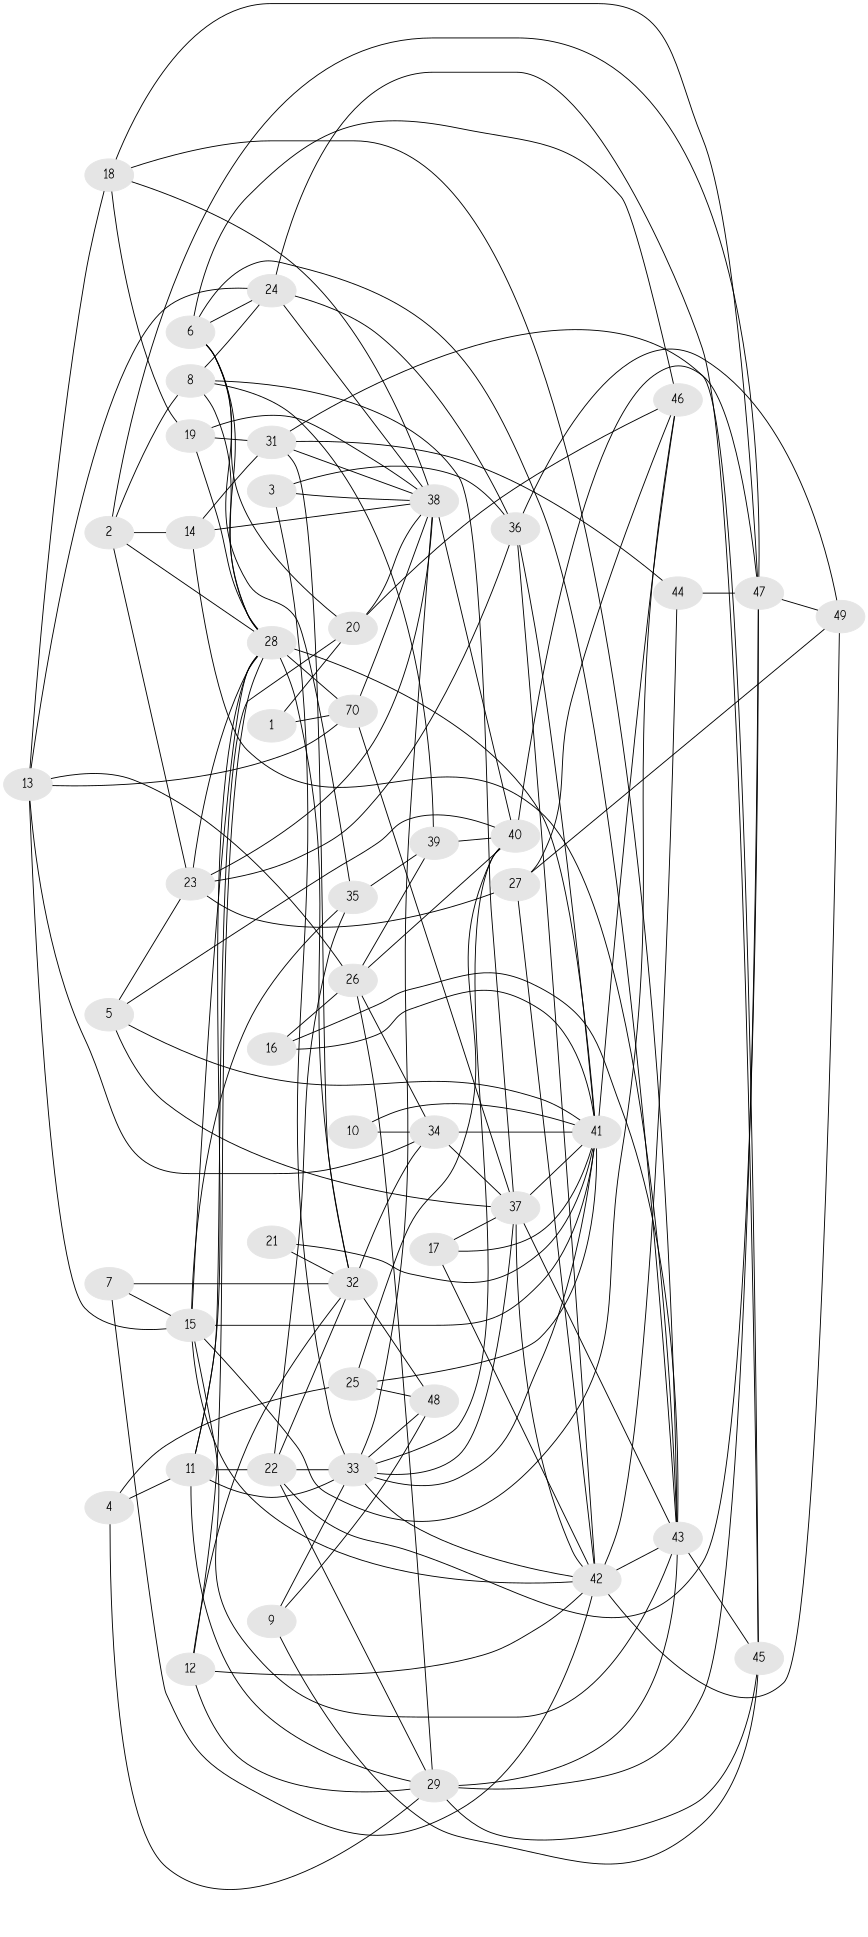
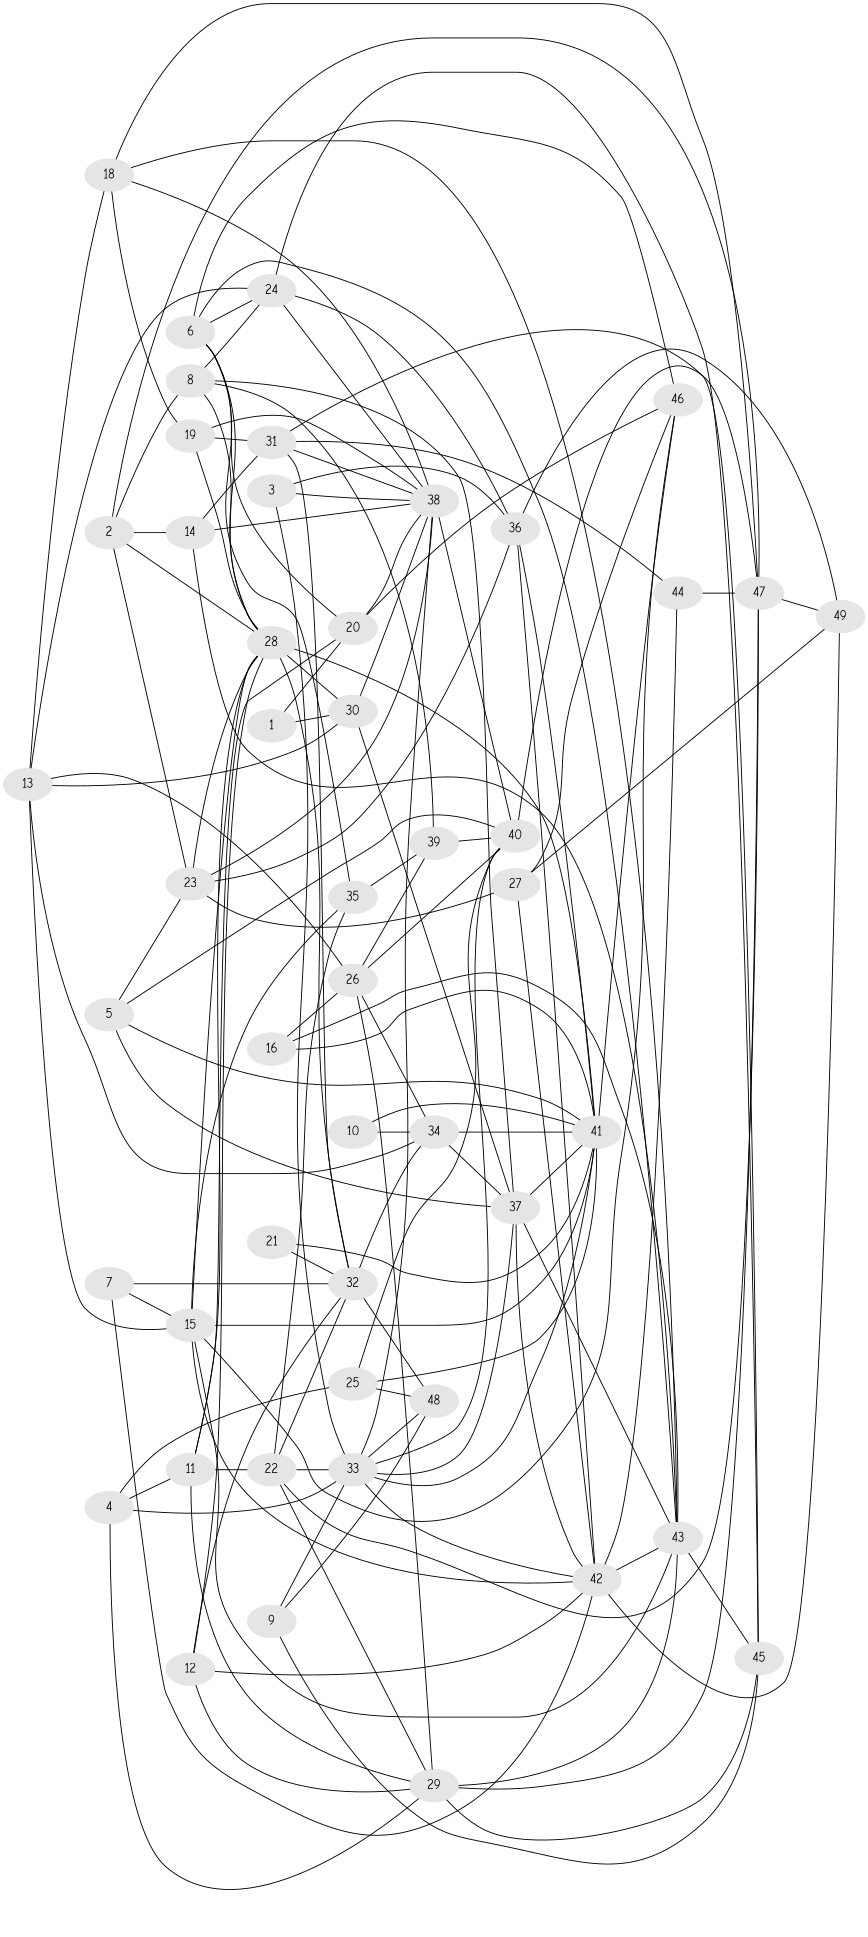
node "70": label "70" -> "30"
node "17": removed
edge "11" -- "33": now "4" -- "33"
